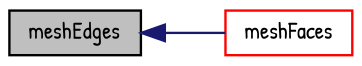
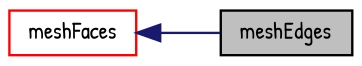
edge "meshFaces" -> "meshEdges": reversed
